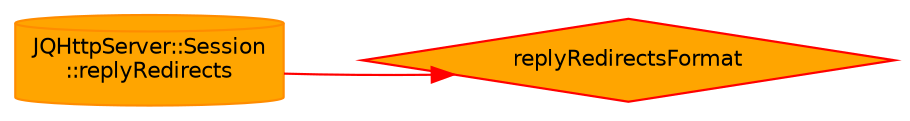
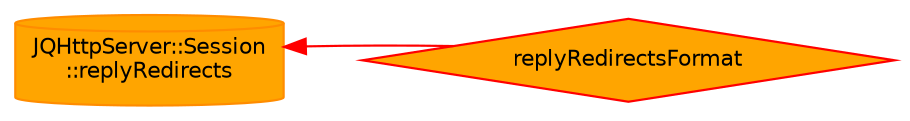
edge "JQHttpServer::Session ::replyRedirects" -> "replyRedirectsFormat": reversed
